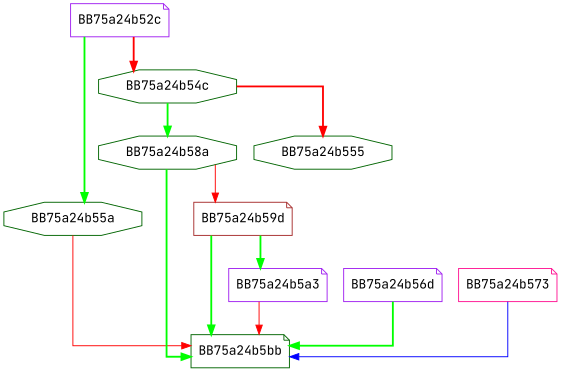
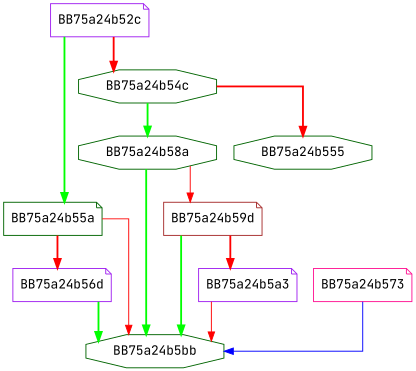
node "BB75a24b55a": shape octagon -> note
edge "BB75a24b55a" -> "BB75a24b56d": added
edge "BB75a24b59d" -> "BB75a24b5a3": color green -> red
node "BB75a24b5bb": shape note -> octagon
